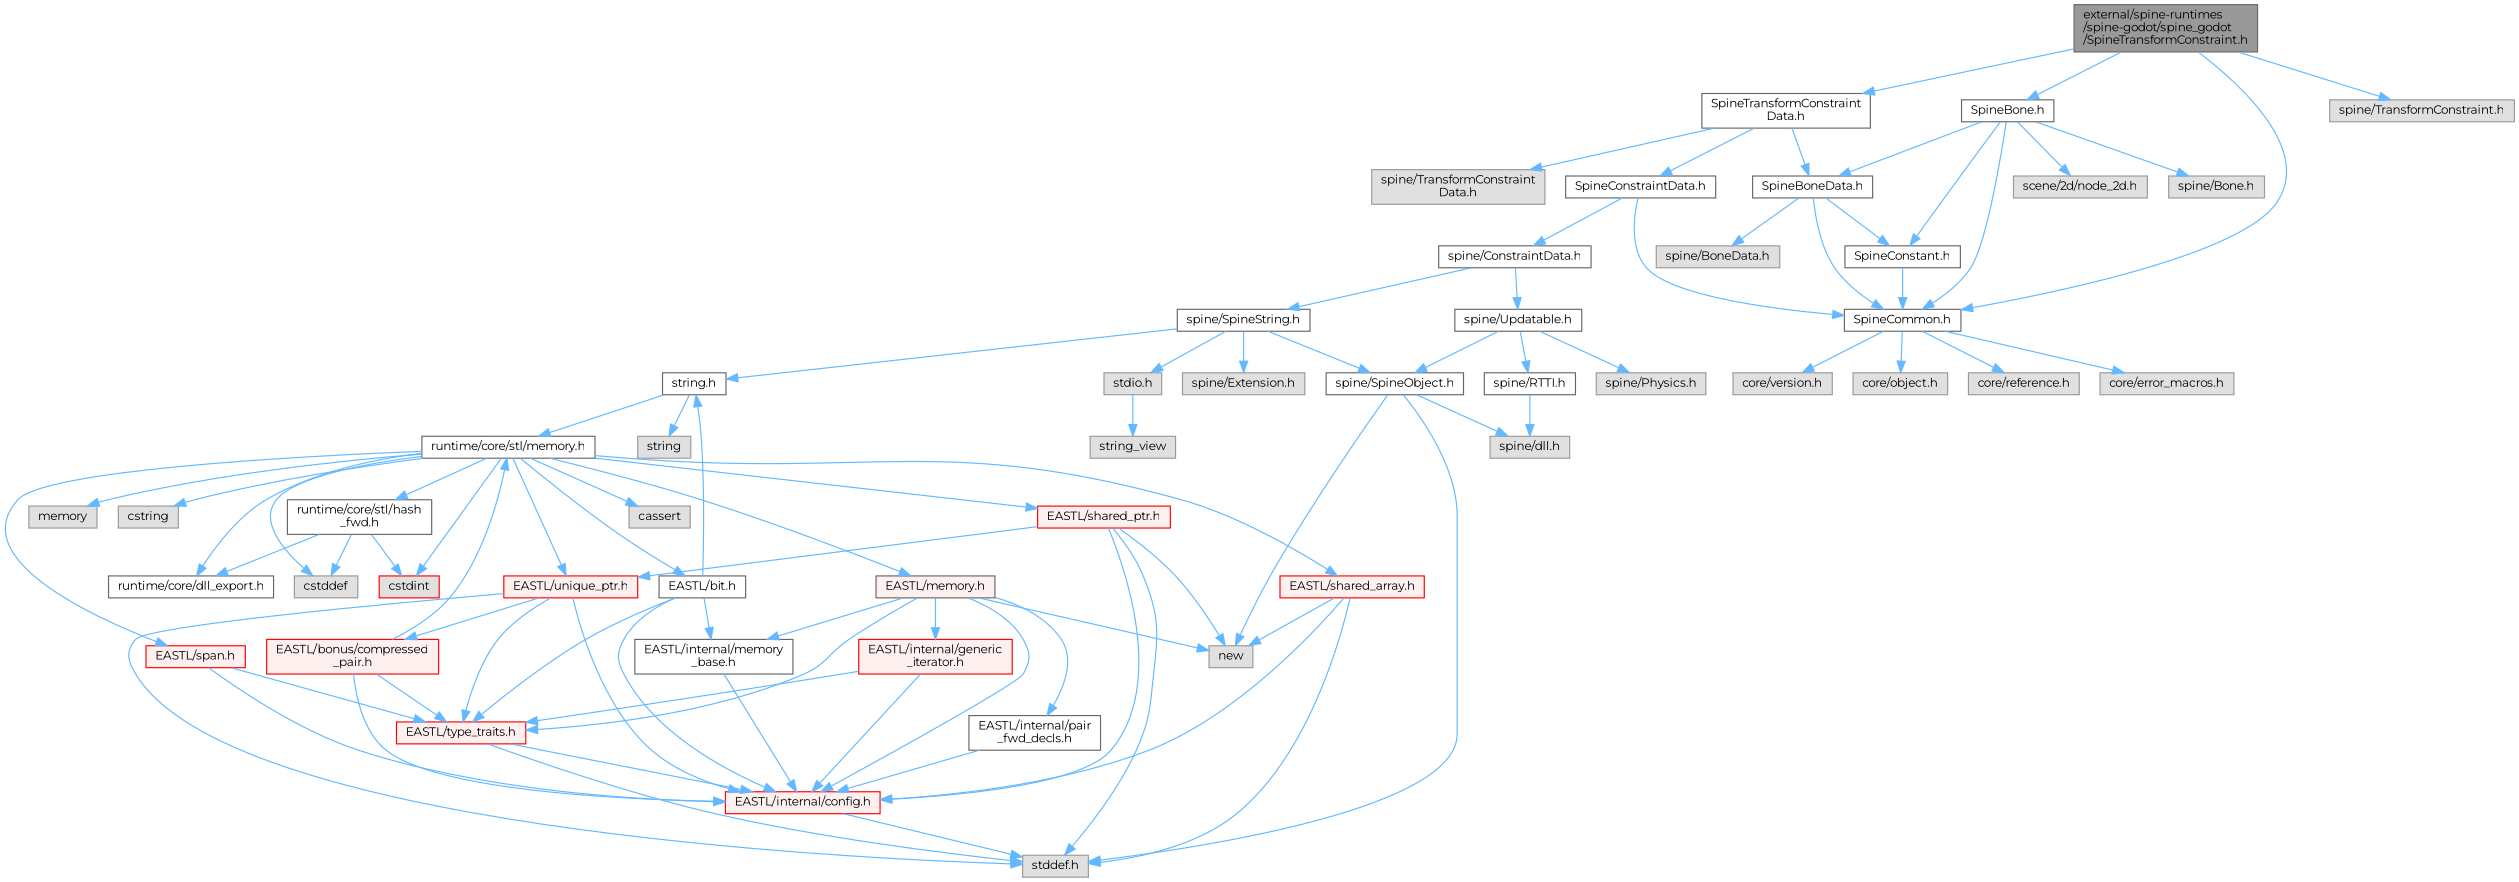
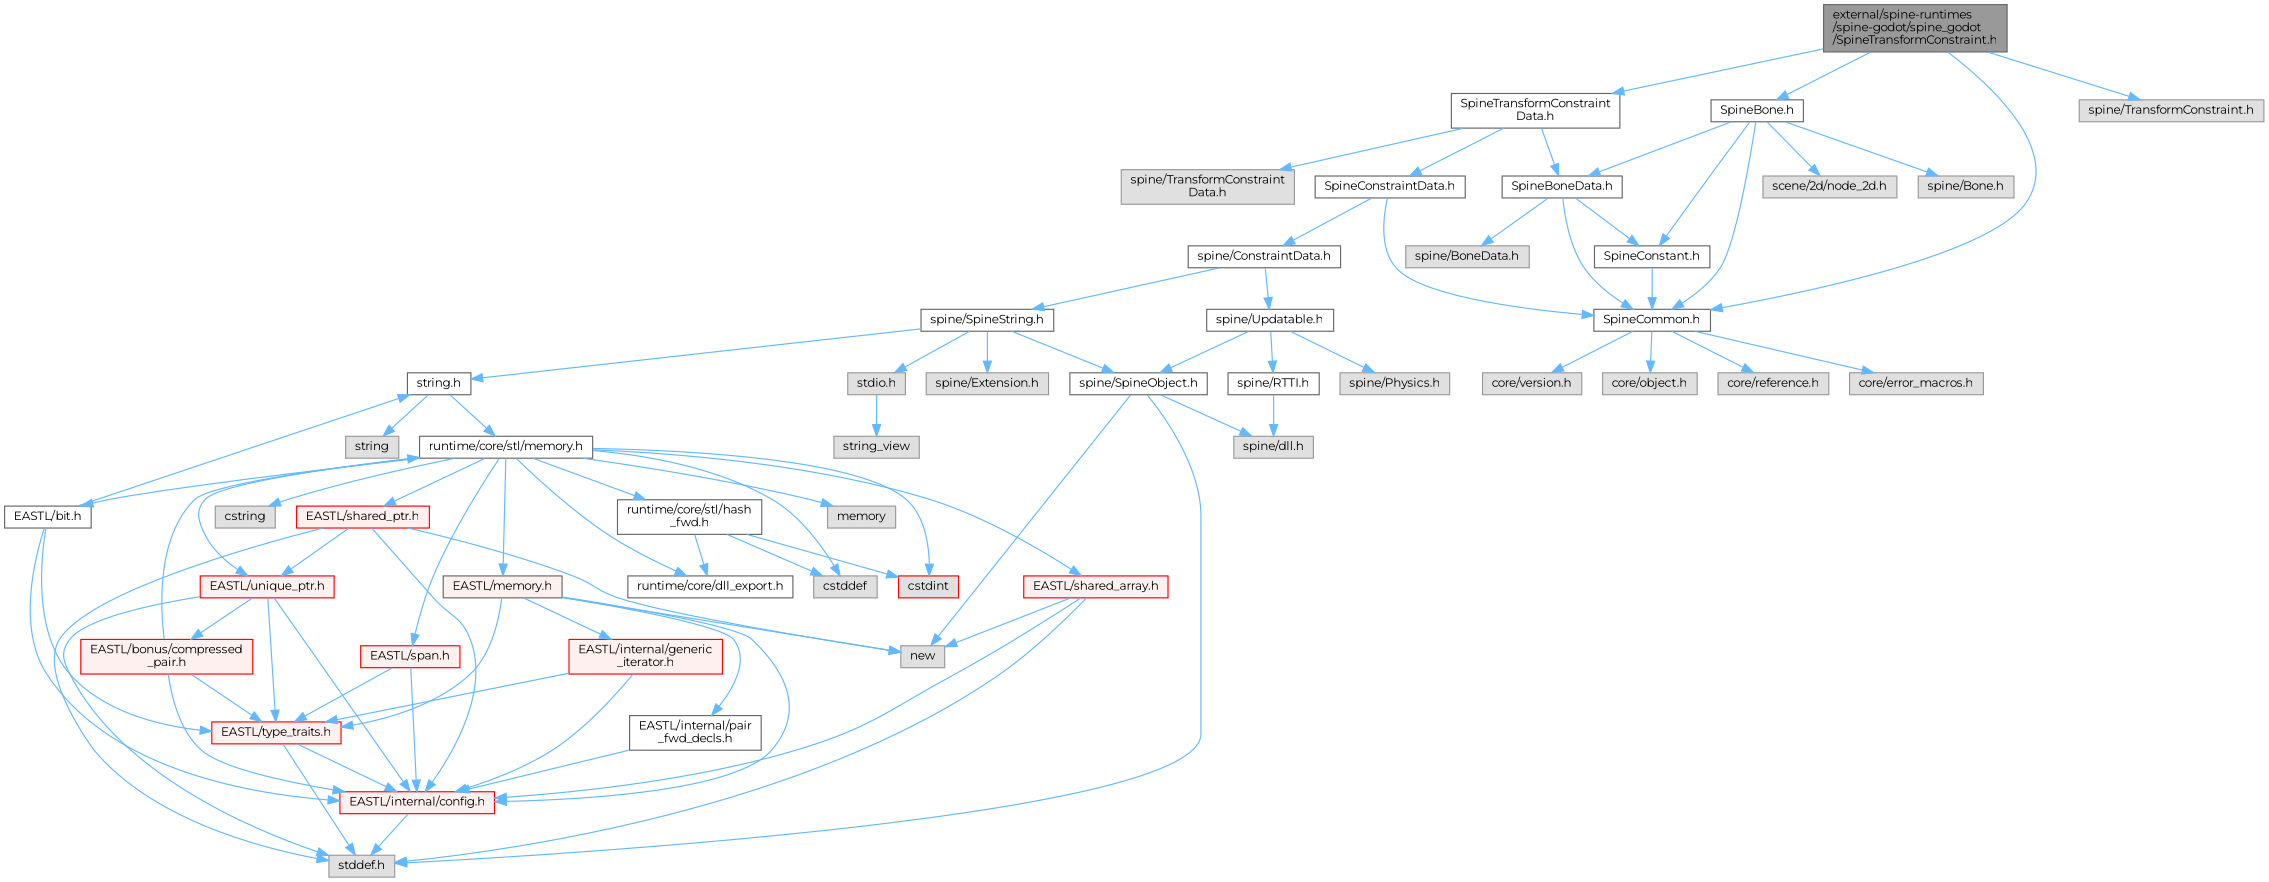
node "cassert": removed
node "EASTL/internal/memory _base.h": removed
